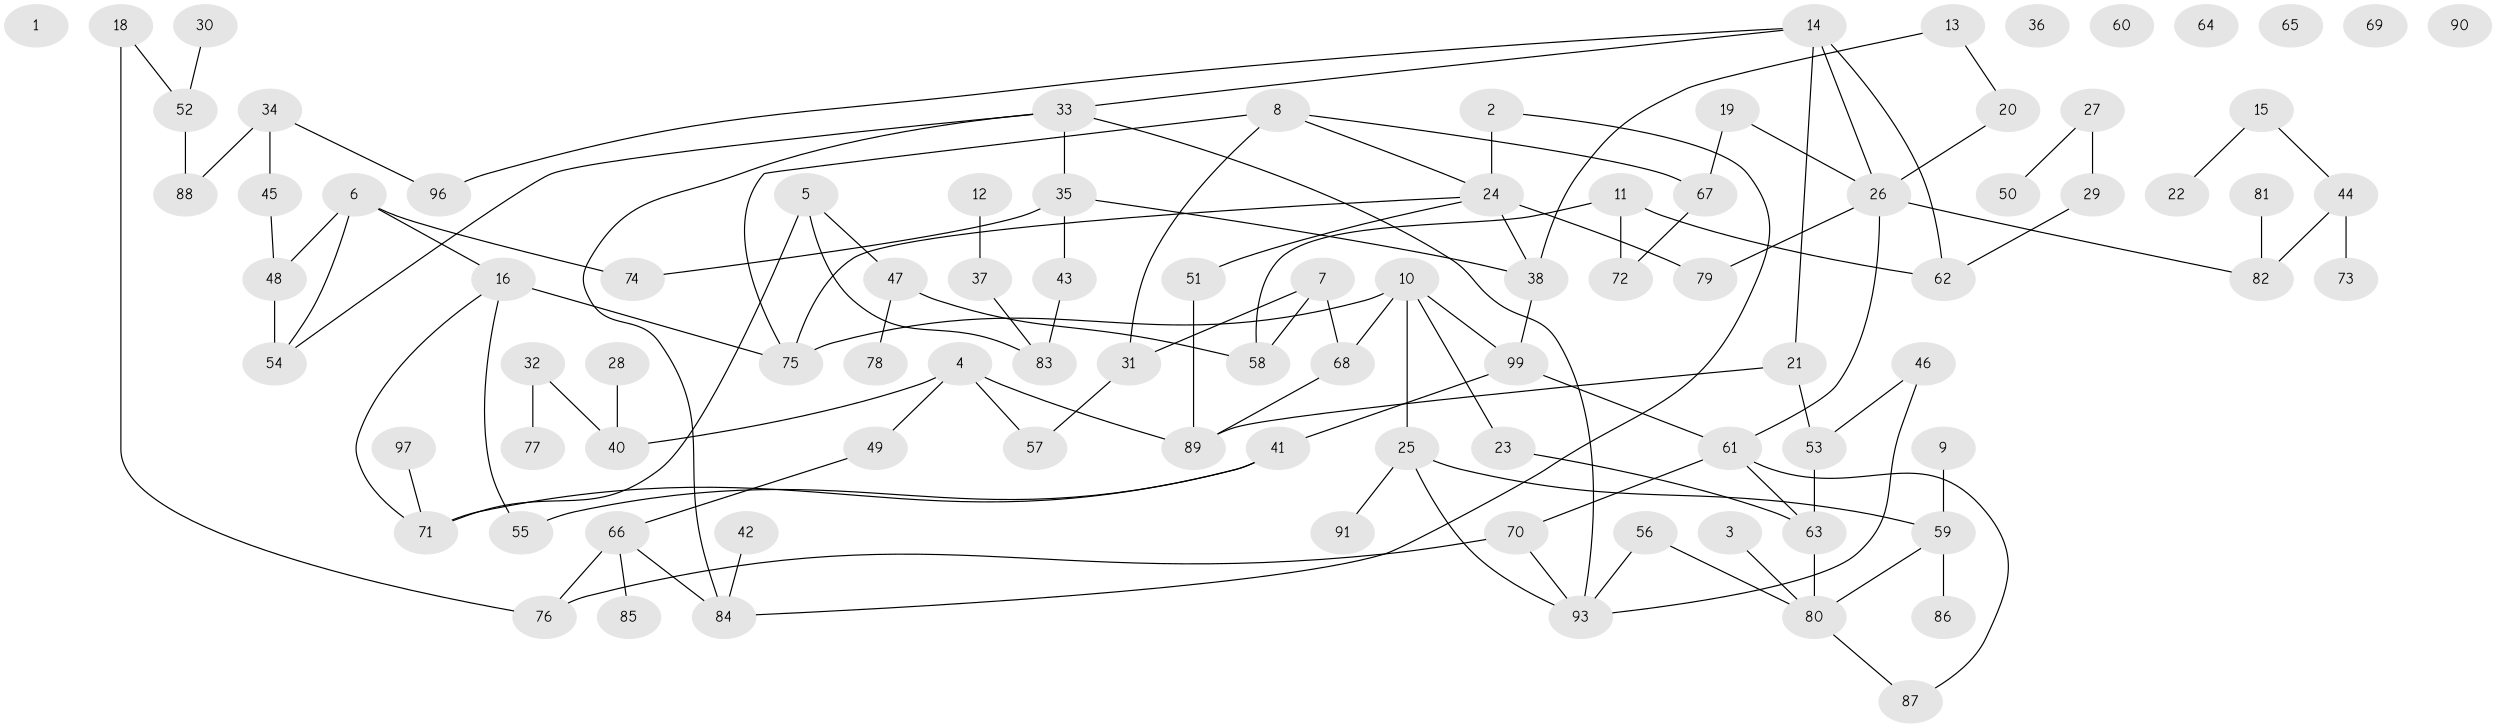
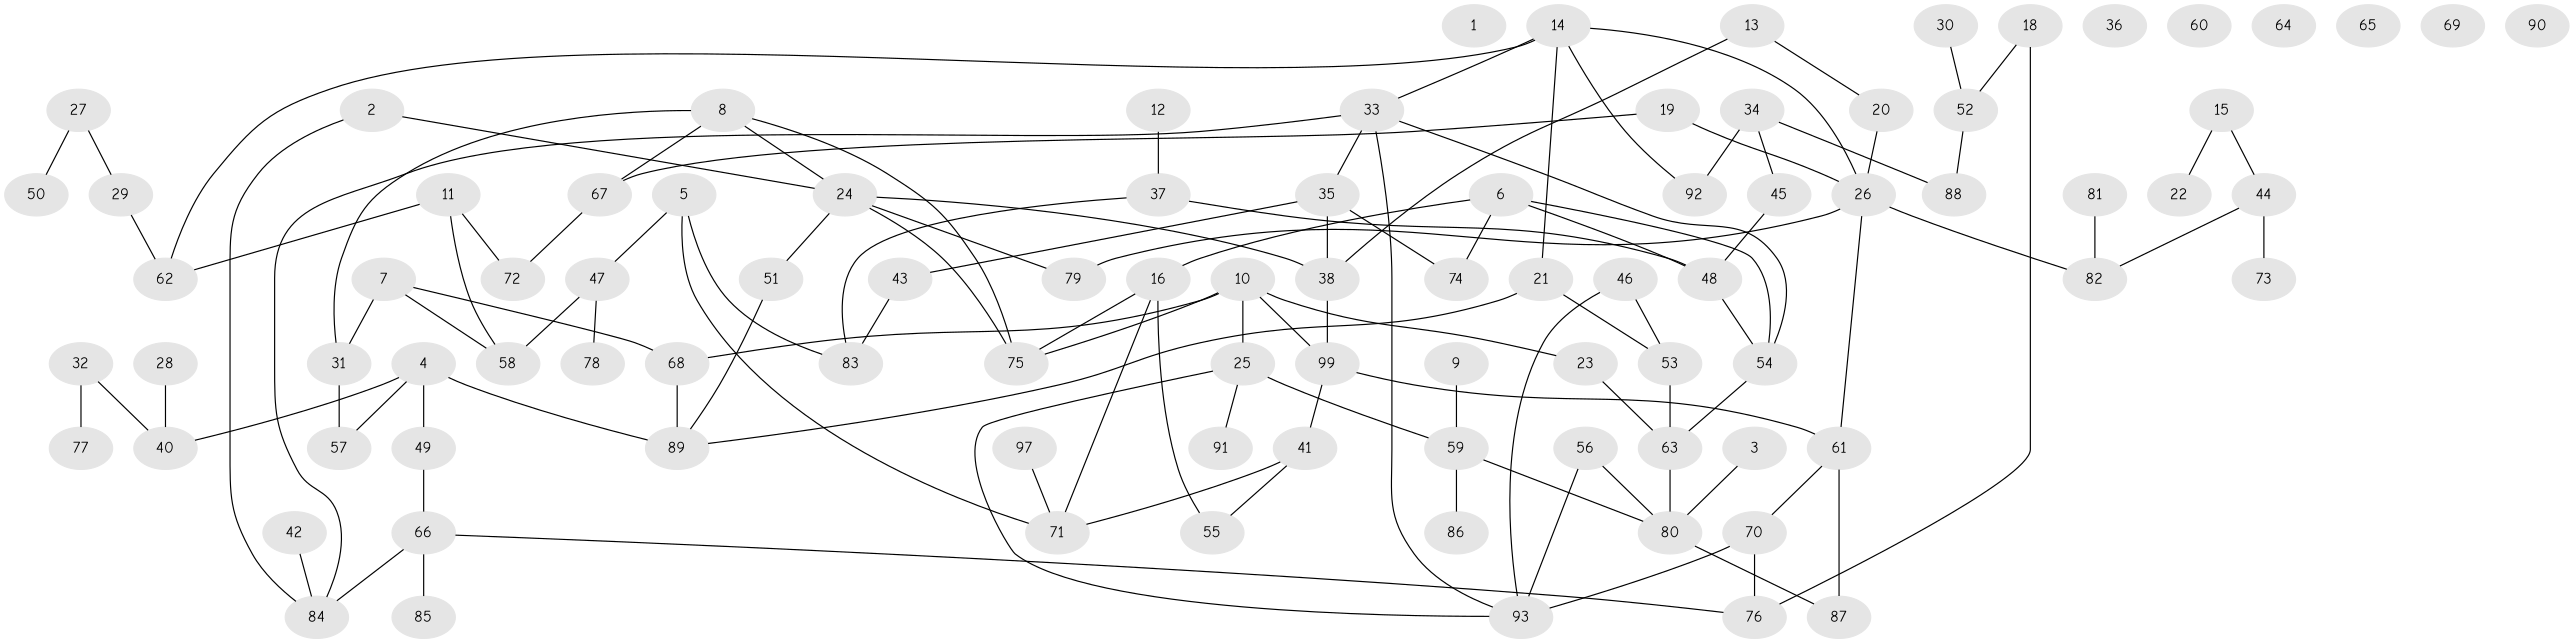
node "96": label "96" -> "92"
edge "37" -- "48": added
edge "61" -- "63": now "54" -- "63"
